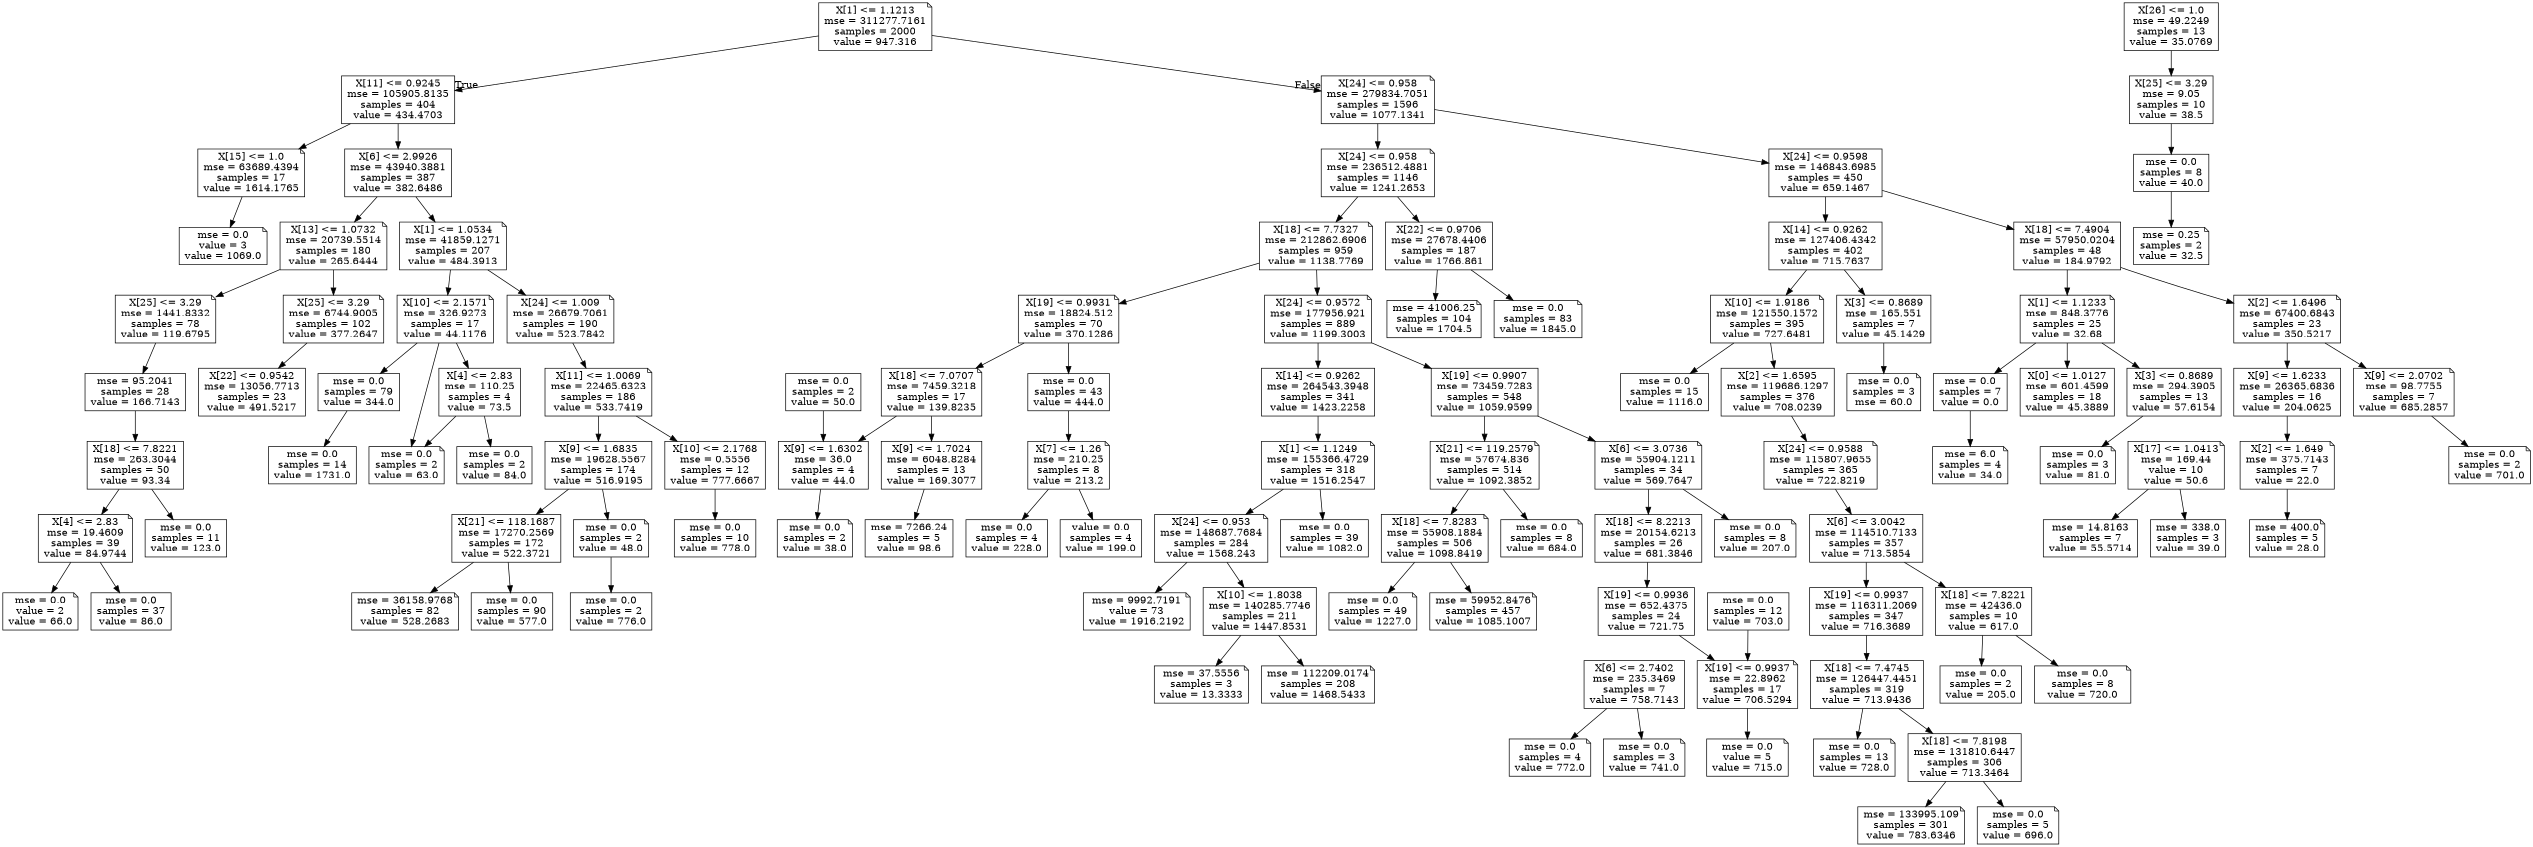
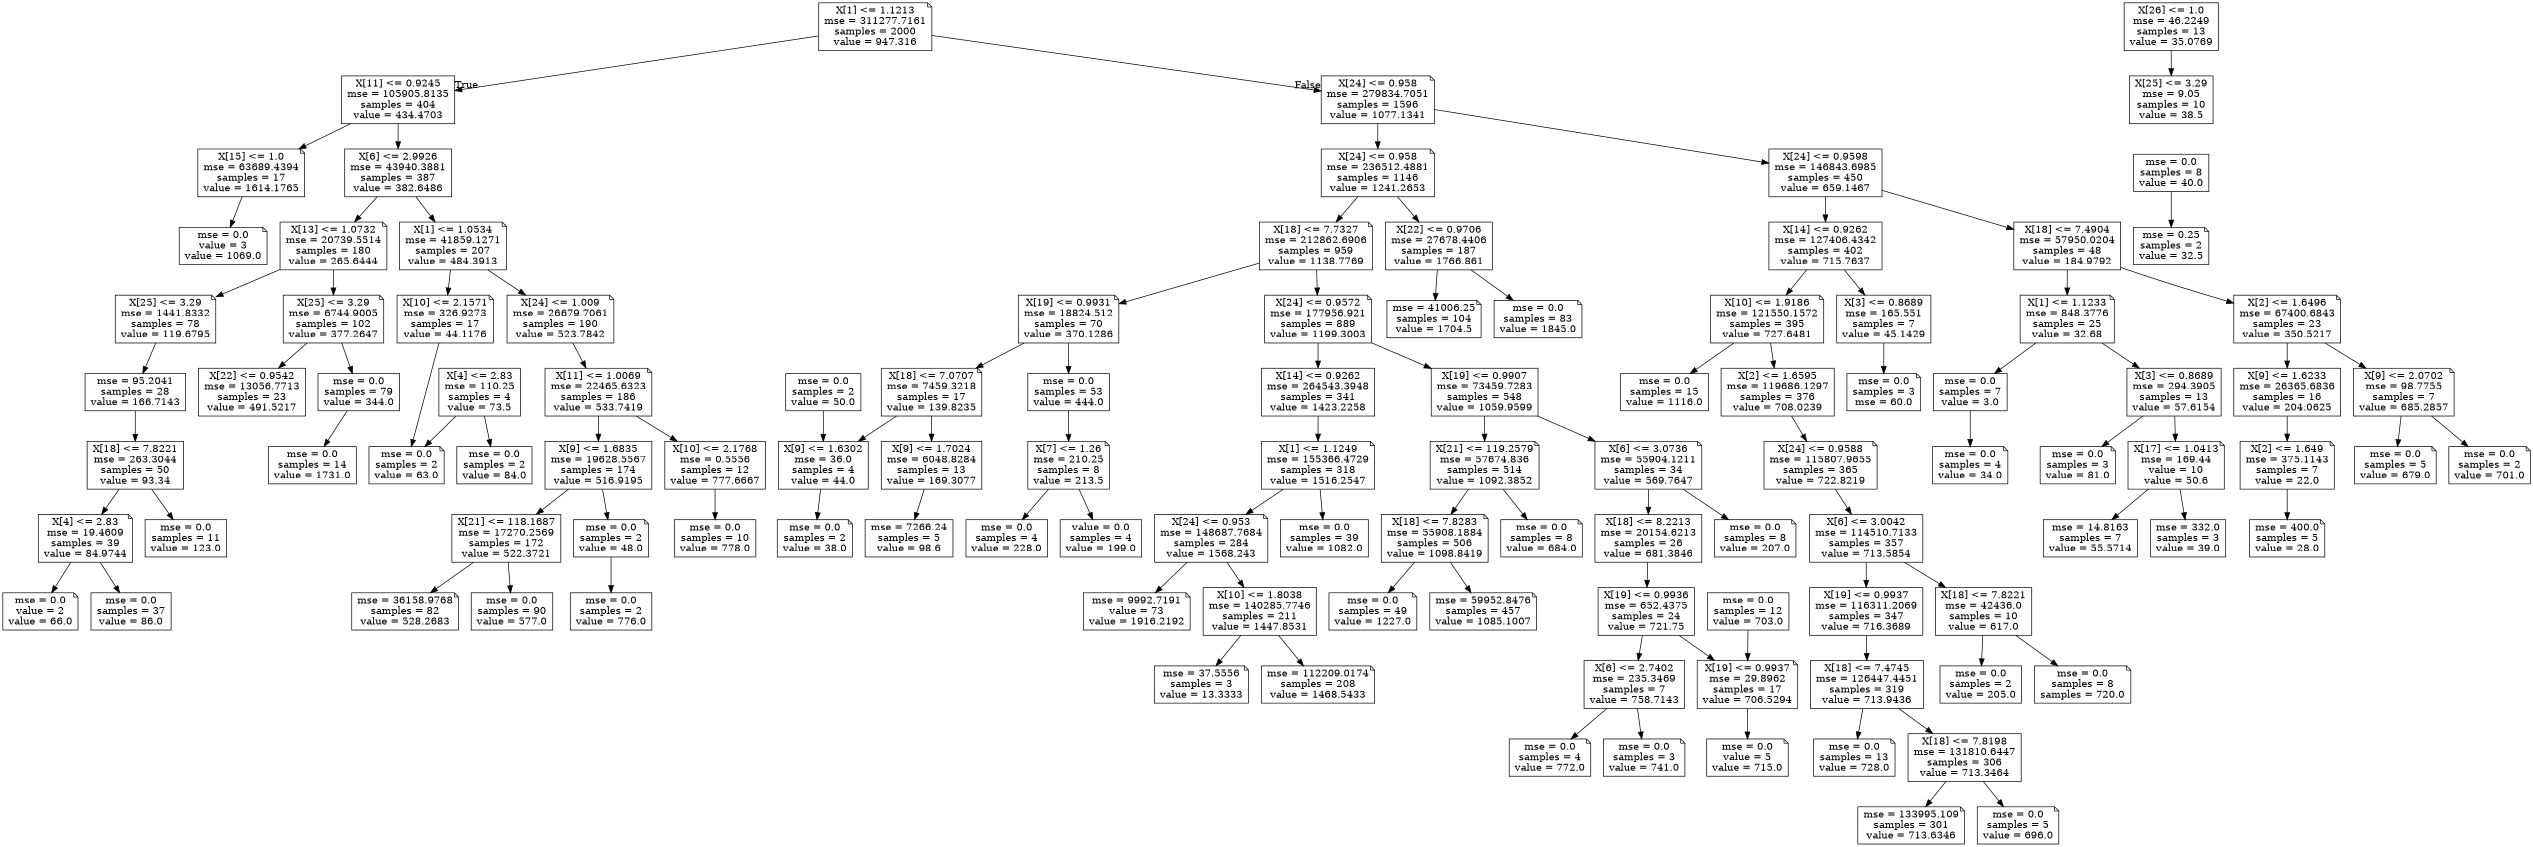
node "X[26] <= 1.0 mse = 49.2249 samples = 13 value = 35.0769": label "X[26] <= 1.0 mse = 49.2249 samples = 13 value = 35.0769" -> "X[26] <= 1.0 mse = 46.2249 samples = 13 value = 35.0769"
edge "X[25] <= 3.29 mse = 9.05 samples = 10 value = 38.5" -> "mse = 0.0 samples = 8 value = 40.0": removed
edge "X[10] <= 2.1571 mse = 326.9273 samples = 17 value = 44.1176" -> "X[4] <= 2.83 mse = 110.25 samples = 4 value = 73.5": removed
edge "X[10] <= 2.1571 mse = 326.9273 samples = 17 value = 44.1176" -> "mse = 0.0 samples = 79 value = 344.0": now "X[25] <= 3.29 mse = 6744.9005 samples = 102 value = 377.2647" -> "mse = 0.0 samples = 79 value = 344.0"
node "mse = 0.0 samples = 43 value = 444.0": label "mse = 0.0 samples = 43 value = 444.0" -> "mse = 0.0 samples = 53 value = 444.0"
node "mse = 0.0 samples = 7 value = 0.0": label "mse = 0.0 samples = 7 value = 0.0" -> "mse = 0.0 samples = 7 value = 3.0"
node "X[0] <= 1.0127 mse = 601.4599 samples = 18 value = 45.3889": removed
edge "X[3] <= 0.8689 mse = 294.3905 samples = 13 value = 57.6154" -> "X[17] <= 1.0413 mse = 169.44 value = 10 value = 50.6": added
node "X[7] <= 1.26 mse = 210.25 samples = 8 value = 213.2": label "X[7] <= 1.26 mse = 210.25 samples = 8 value = 213.2" -> "X[7] <= 1.26 mse = 210.25 samples = 8 value = 213.5"
node "mse = 6.0 samples = 4 value = 34.0": label "mse = 6.0 samples = 4 value = 34.0" -> "mse = 0.0 samples = 4 value = 34.0"
node "X[2] <= 1.649 mse = 375.7143 samples = 7 value = 22.0": label "X[2] <= 1.649 mse = 375.7143 samples = 7 value = 22.0" -> "X[2] <= 1.649 mse = 375.1143 samples = 7 value = 22.0"
node "mse = 0.0 samples = 5 value = 679.0": added
node "mse = 338.0 samples = 3 value = 39.0": label "mse = 338.0 samples = 3 value = 39.0" -> "mse = 332.0 samples = 3 value = 39.0"
edge "X[19] <= 0.9936 mse = 652.4375 samples = 24 value = 721.75" -> "X[6] <= 2.7402 mse = 235.3469 samples = 7 value = 758.7143": added
node "X[19] <= 0.9937 mse = 22.8962 samples = 17 value = 706.5294": label "X[19] <= 0.9937 mse = 22.8962 samples = 17 value = 706.5294" -> "X[19] <= 0.9937 mse = 29.8962 samples = 17 value = 706.5294"
node "mse = 0.0 samples = 8 value = 720.0": label "mse = 0.0 samples = 8 value = 720.0" -> "mse = 0.0 samples = 8 samples = 720.0"
node "mse = 133995.109 samples = 301 value = 783.6346": label "mse = 133995.109 samples = 301 value = 783.6346" -> "mse = 133995.109 samples = 301 value = 713.6346"
